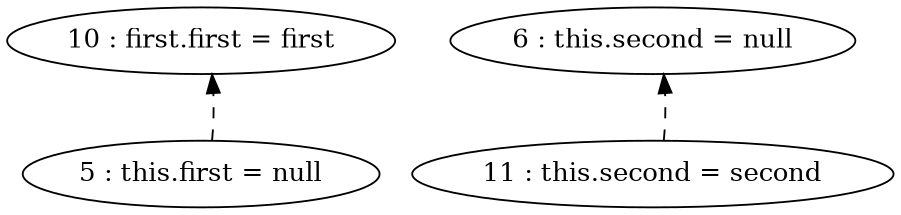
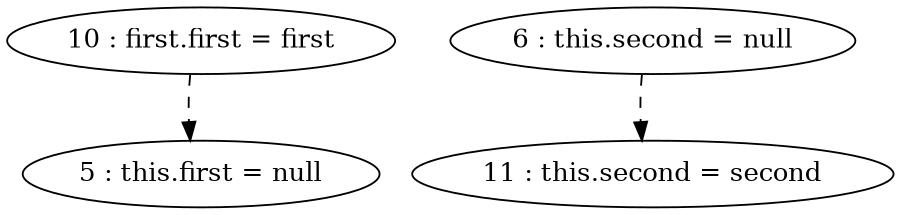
edge "5 : this.first = null" -> "10 : first.first = first": reversed
edge "11 : this.second = second" -> "6 : this.second = null": reversed
